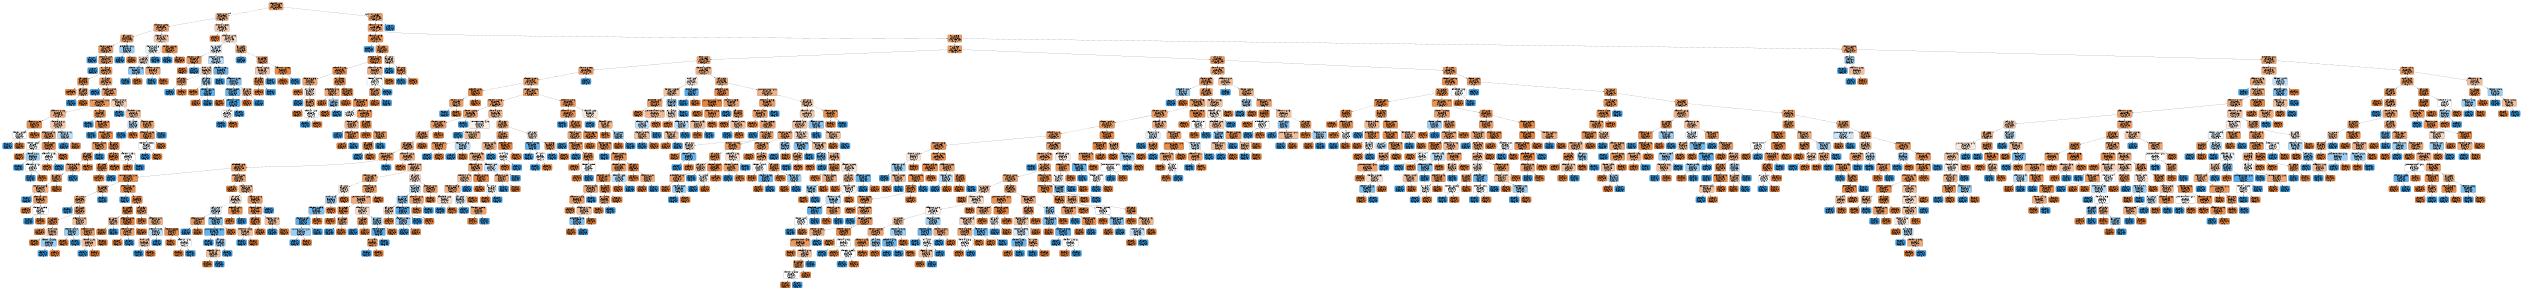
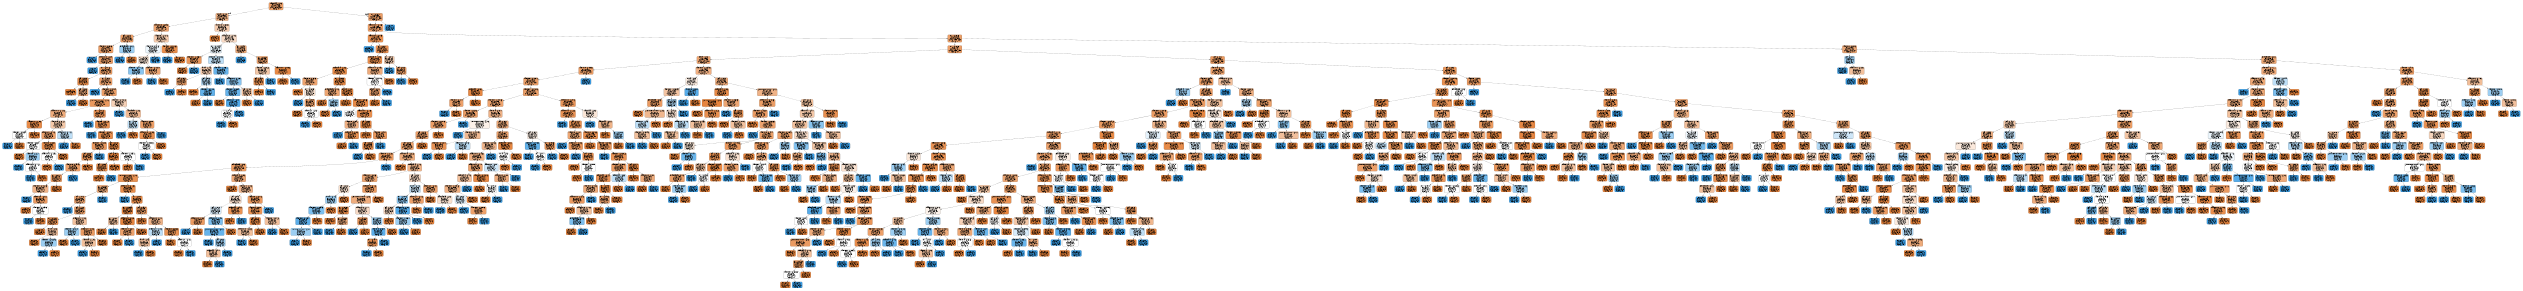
node "Age <= 43.5 value = 0.5 samples = 2 value = [1, 1] class = No": label "Age <= 43.5 value = 0.5 samples = 2 value = [1, 1] class = No" -> "Age <= 43.5 gini = 0.5 samples = 2 value = [1, 1] class = No"
